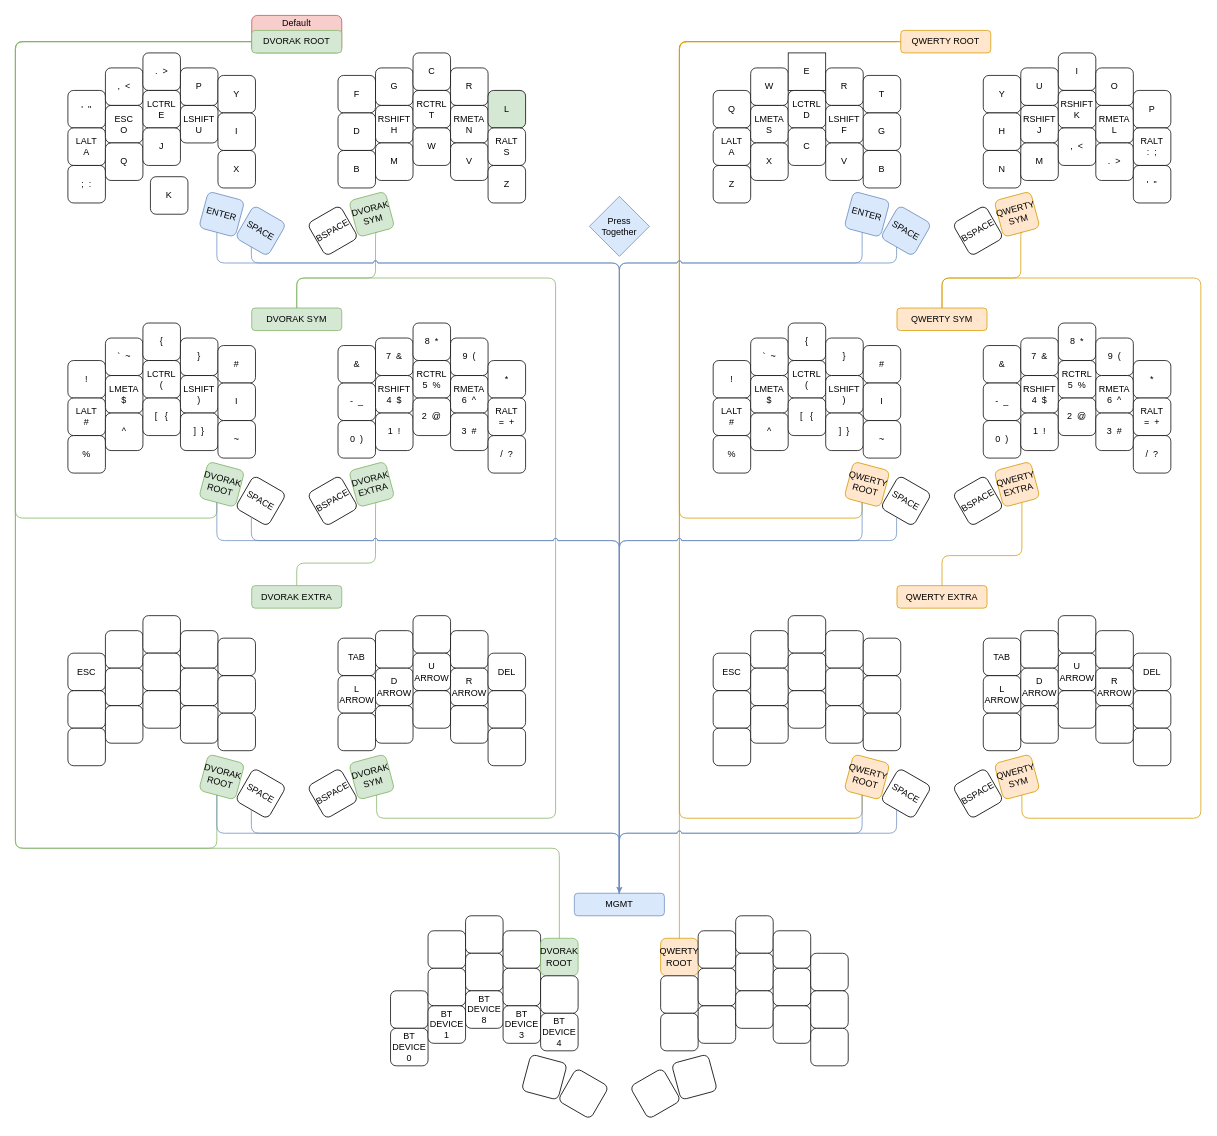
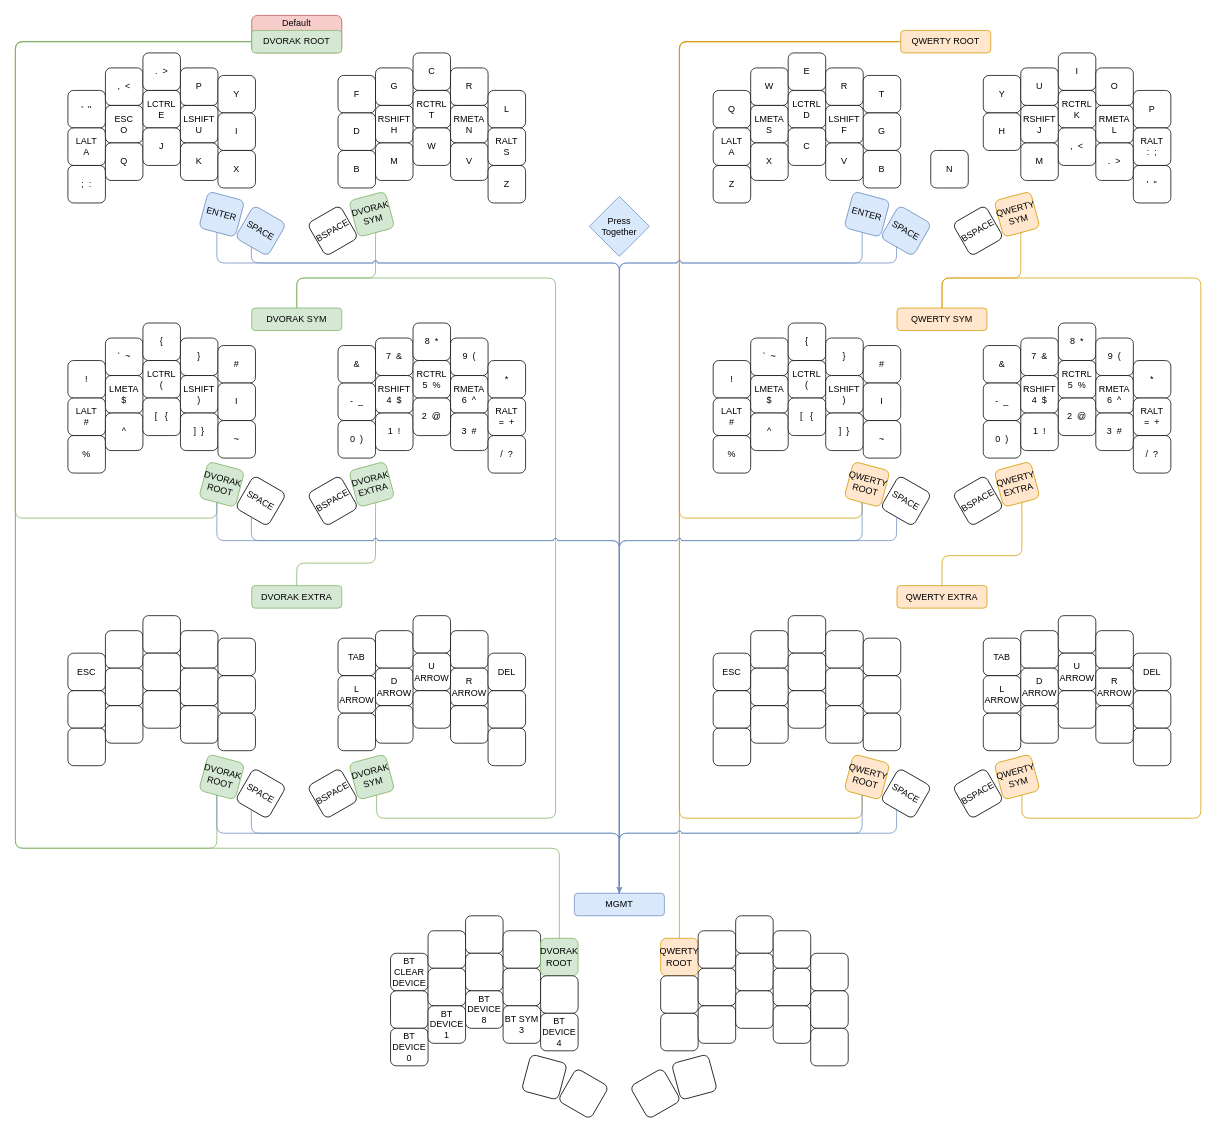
node "E": shape rectangle -> rounded rectangle
node "L": fillcolor #d5e8d4 -> #ffffff
node "RSHIFT K": label "RSHIFT K" -> "RCTRL K"
node "N": moved (1002, 169) -> (949, 169)
node "K": moved (169, 195) -> (199, 162)
node "BT CLEAR DEVICE": added
node "BT DEVICE 3": label "BT DEVICE 3" -> "BT SYM 3"
